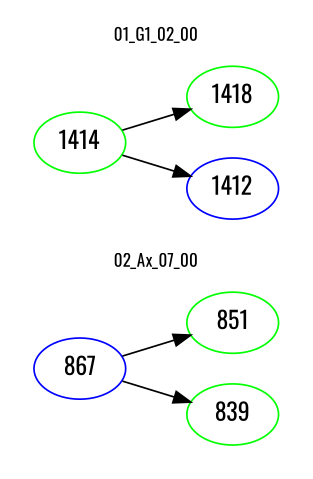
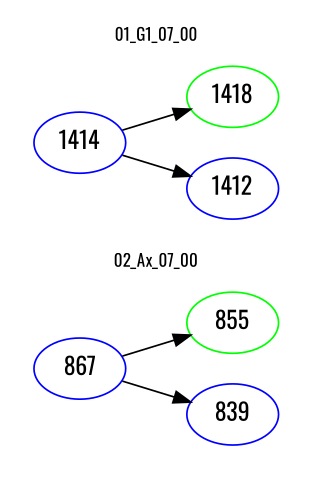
cluster "01_G1_02_00": label "01_G1_02_00" -> "01_G1_07_00"
node "1414": color green -> blue
node "851": label "851" -> "855"
node "839": color green -> blue
